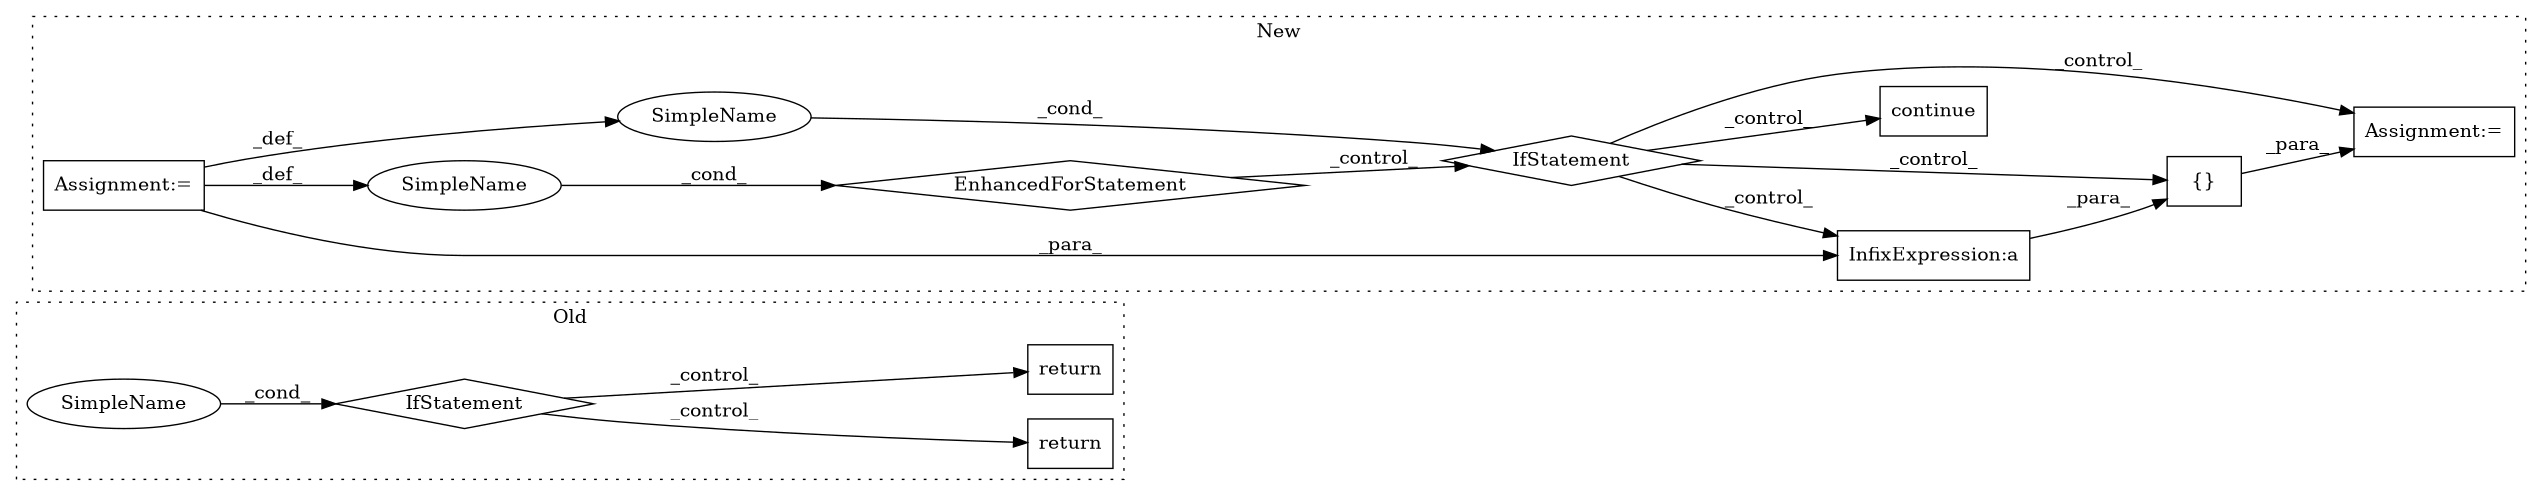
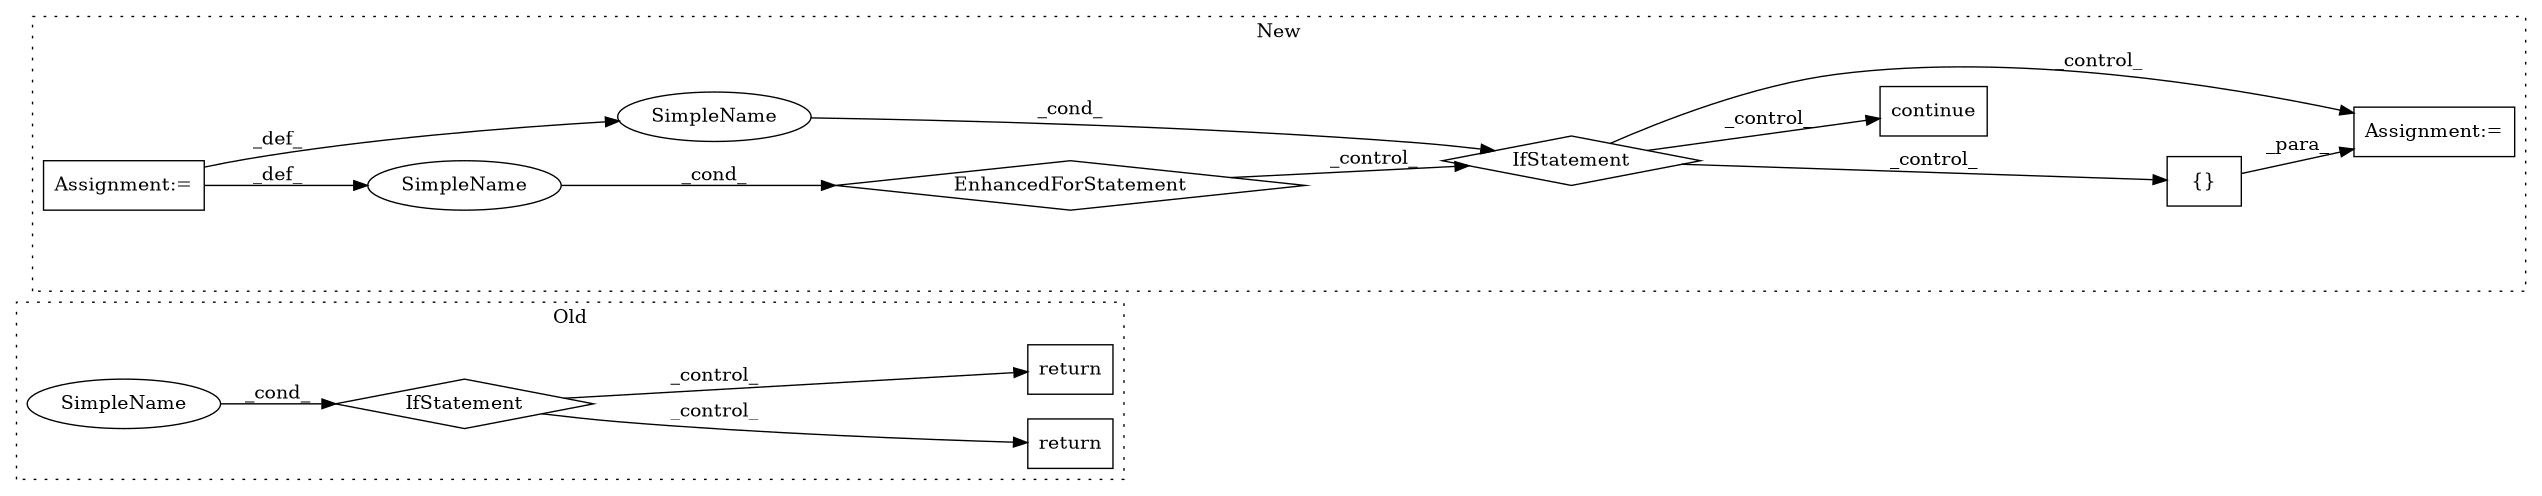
node "InfixExpression:a": removed
